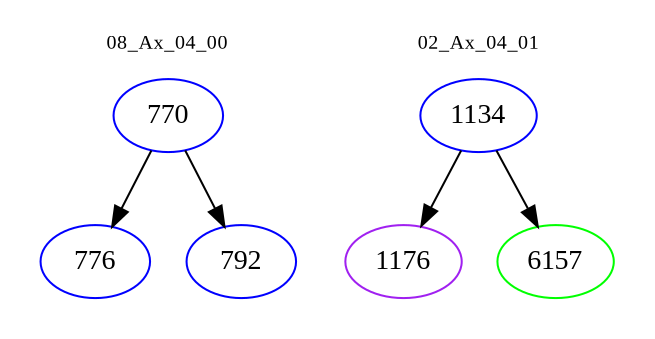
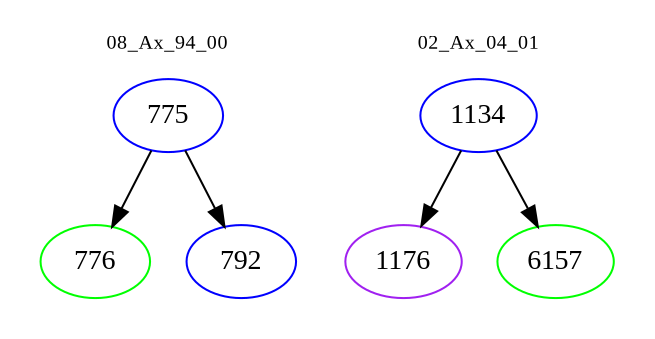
cluster "08_Ax_04_00": label "08_Ax_04_00" -> "08_Ax_94_00"
node "770": label "770" -> "775"
node "776": color blue -> green
